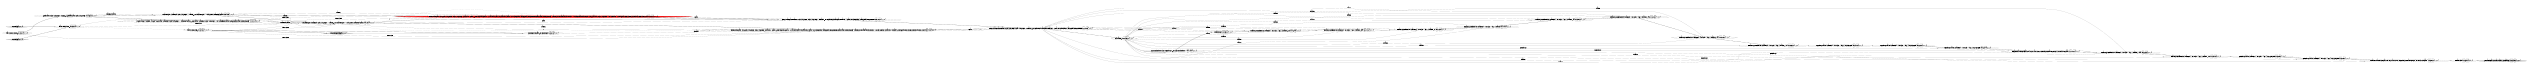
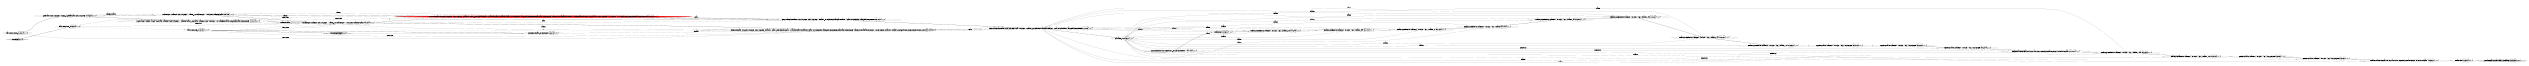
node "testCountTrigger['1', '0', '0']": removed
